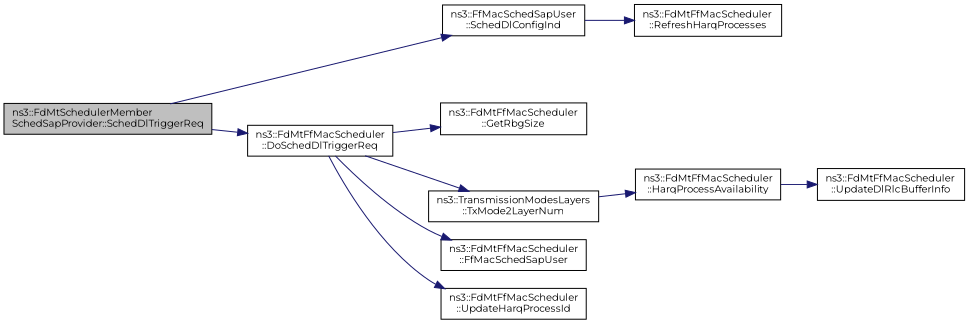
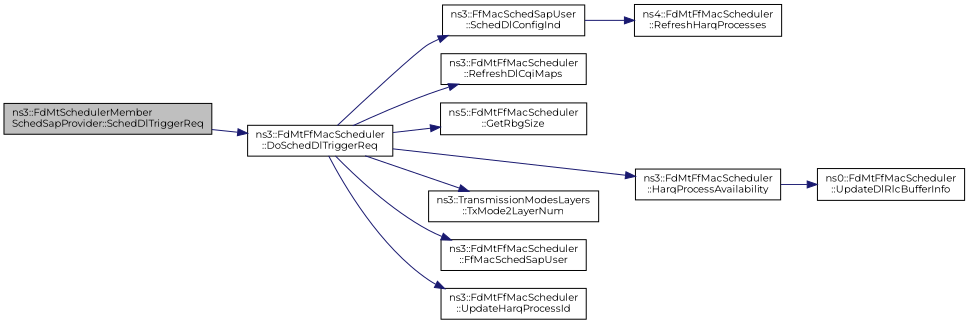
node "ns3::FdMtFfMacScheduler ::RefreshHarqProcesses": label "ns3::FdMtFfMacScheduler ::RefreshHarqProcesses" -> "ns4::FdMtFfMacScheduler ::RefreshHarqProcesses"
node "ns3::FdMtFfMacScheduler ::RefreshDlCqiMaps": added
edge "ns3::FdMtSchedulerMember SchedSapProvider::SchedDlTriggerReq" -> "ns3::FfMacSchedSapUser ::SchedDlConfigInd": now "ns3::FdMtFfMacScheduler ::DoSchedDlTriggerReq" -> "ns3::FfMacSchedSapUser ::SchedDlConfigInd"
node "ns3::FdMtFfMacScheduler ::GetRbgSize": label "ns3::FdMtFfMacScheduler ::GetRbgSize" -> "ns5::FdMtFfMacScheduler ::GetRbgSize"
node "ns3::FdMtFfMacScheduler ::UpdateDlRlcBufferInfo": label "ns3::FdMtFfMacScheduler ::UpdateDlRlcBufferInfo" -> "ns0::FdMtFfMacScheduler ::UpdateDlRlcBufferInfo"
edge "ns3::TransmissionModesLayers ::TxMode2LayerNum" -> "ns3::FdMtFfMacScheduler ::HarqProcessAvailability": now "ns3::FdMtFfMacScheduler ::DoSchedDlTriggerReq" -> "ns3::FdMtFfMacScheduler ::HarqProcessAvailability"
